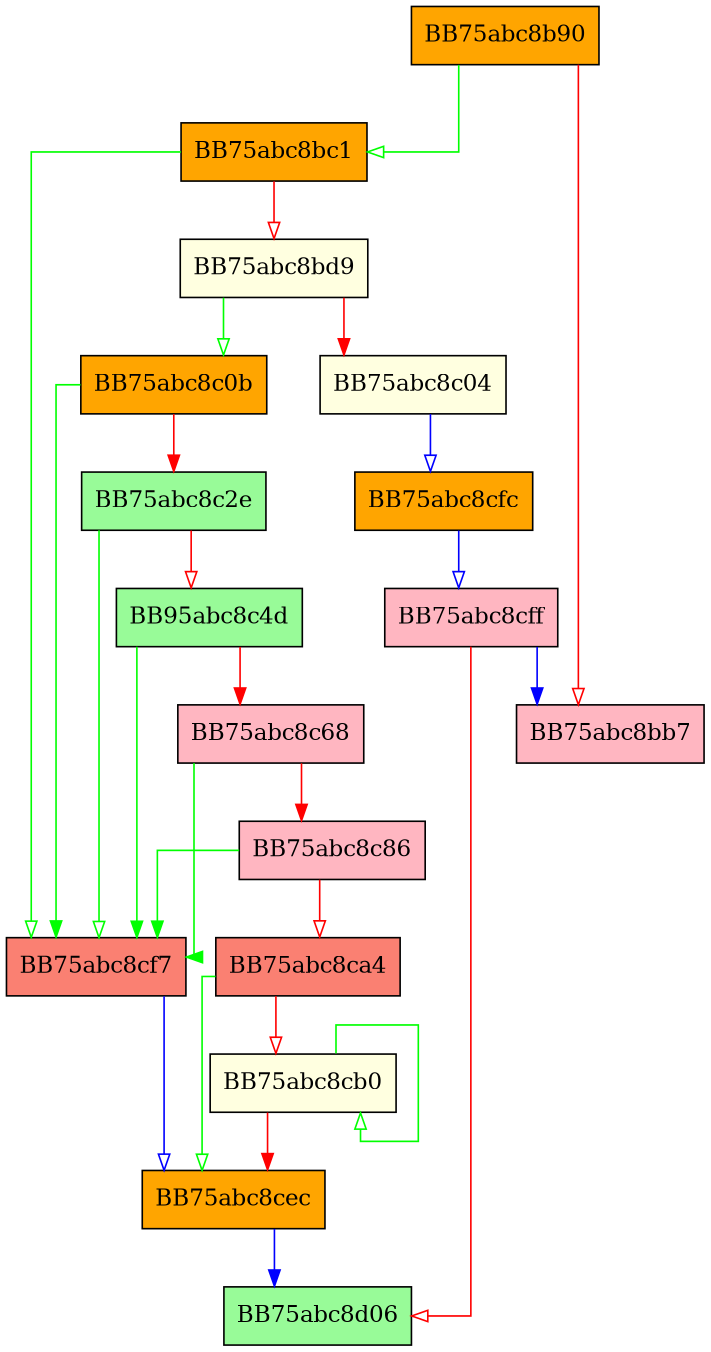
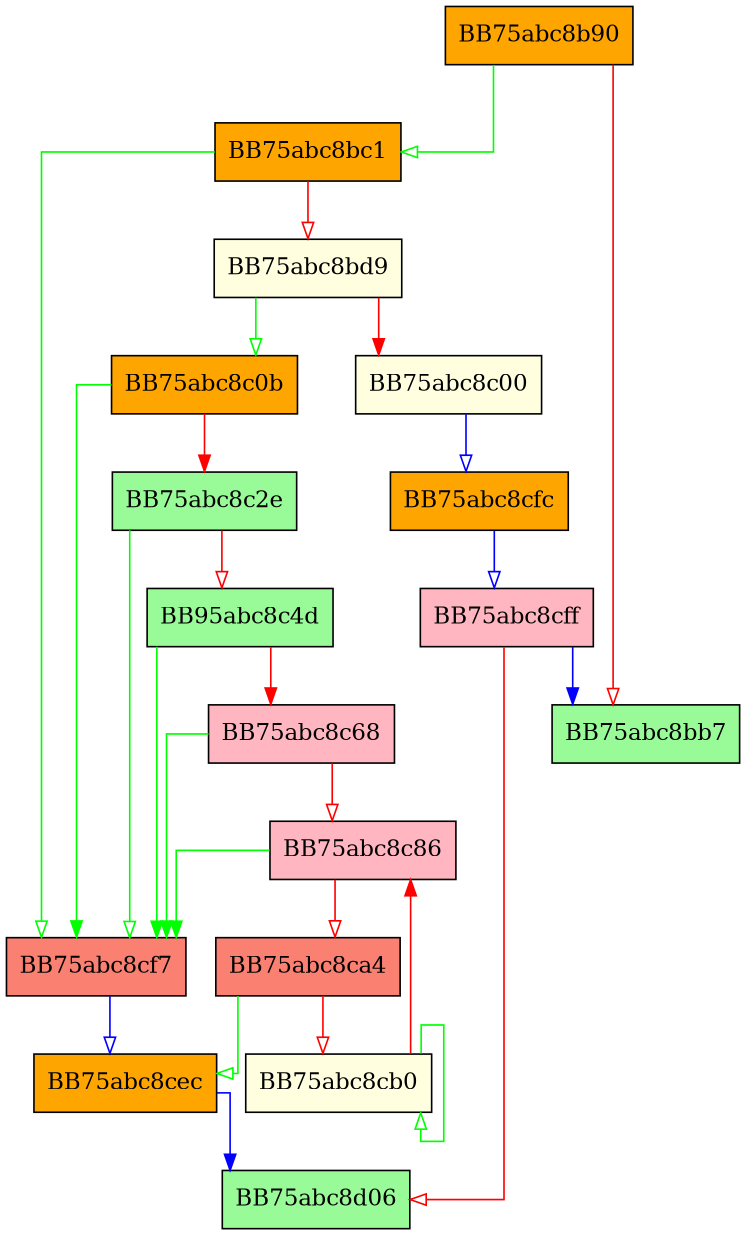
node "BB75abc8c04": label "BB75abc8c04" -> "BB75abc8c00"
node "BB75abc8bb7": fillcolor lightpink -> palegreen
edge "BB75abc8c68" -> "BB75abc8c86": arrowhead normal -> onormal
edge "BB75abc8cb0" -> "BB75abc8cec": now "BB75abc8cb0" -> "BB75abc8c86"
